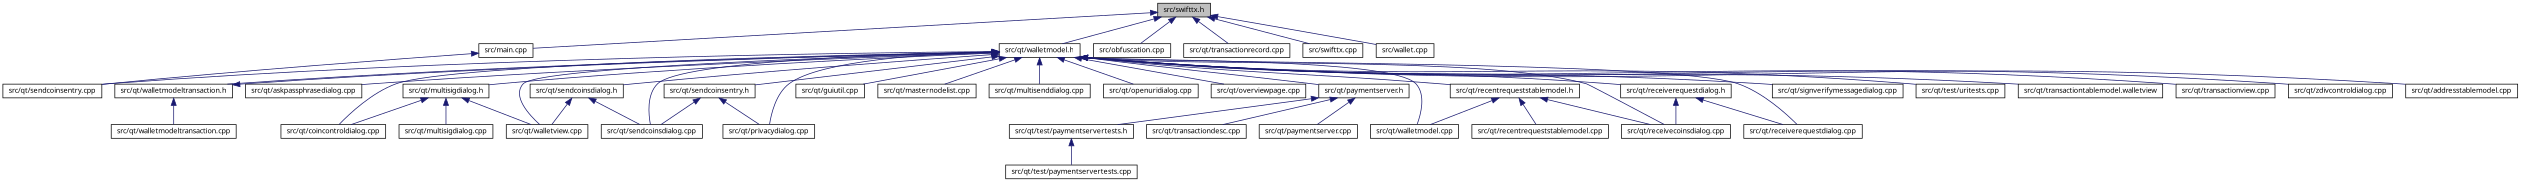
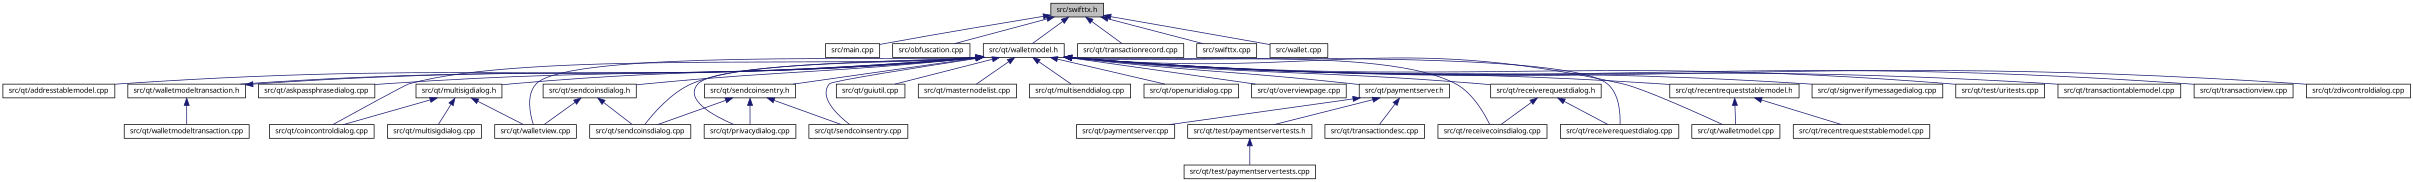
edge "src/qt/sendcoinsentry.cpp" -> "src/main.cpp": now "src/qt/sendcoinsentry.cpp" -> "src/qt/sendcoinsentry.h"
node "src/qt/transactiontablemodel.walletview": label "src/qt/transactiontablemodel.walletview" -> "src/qt/transactiontablemodel.cpp"
edge "src/qt/receivecoinsdialog.cpp" -> "src/qt/recentrequeststablemodel.h": removed
